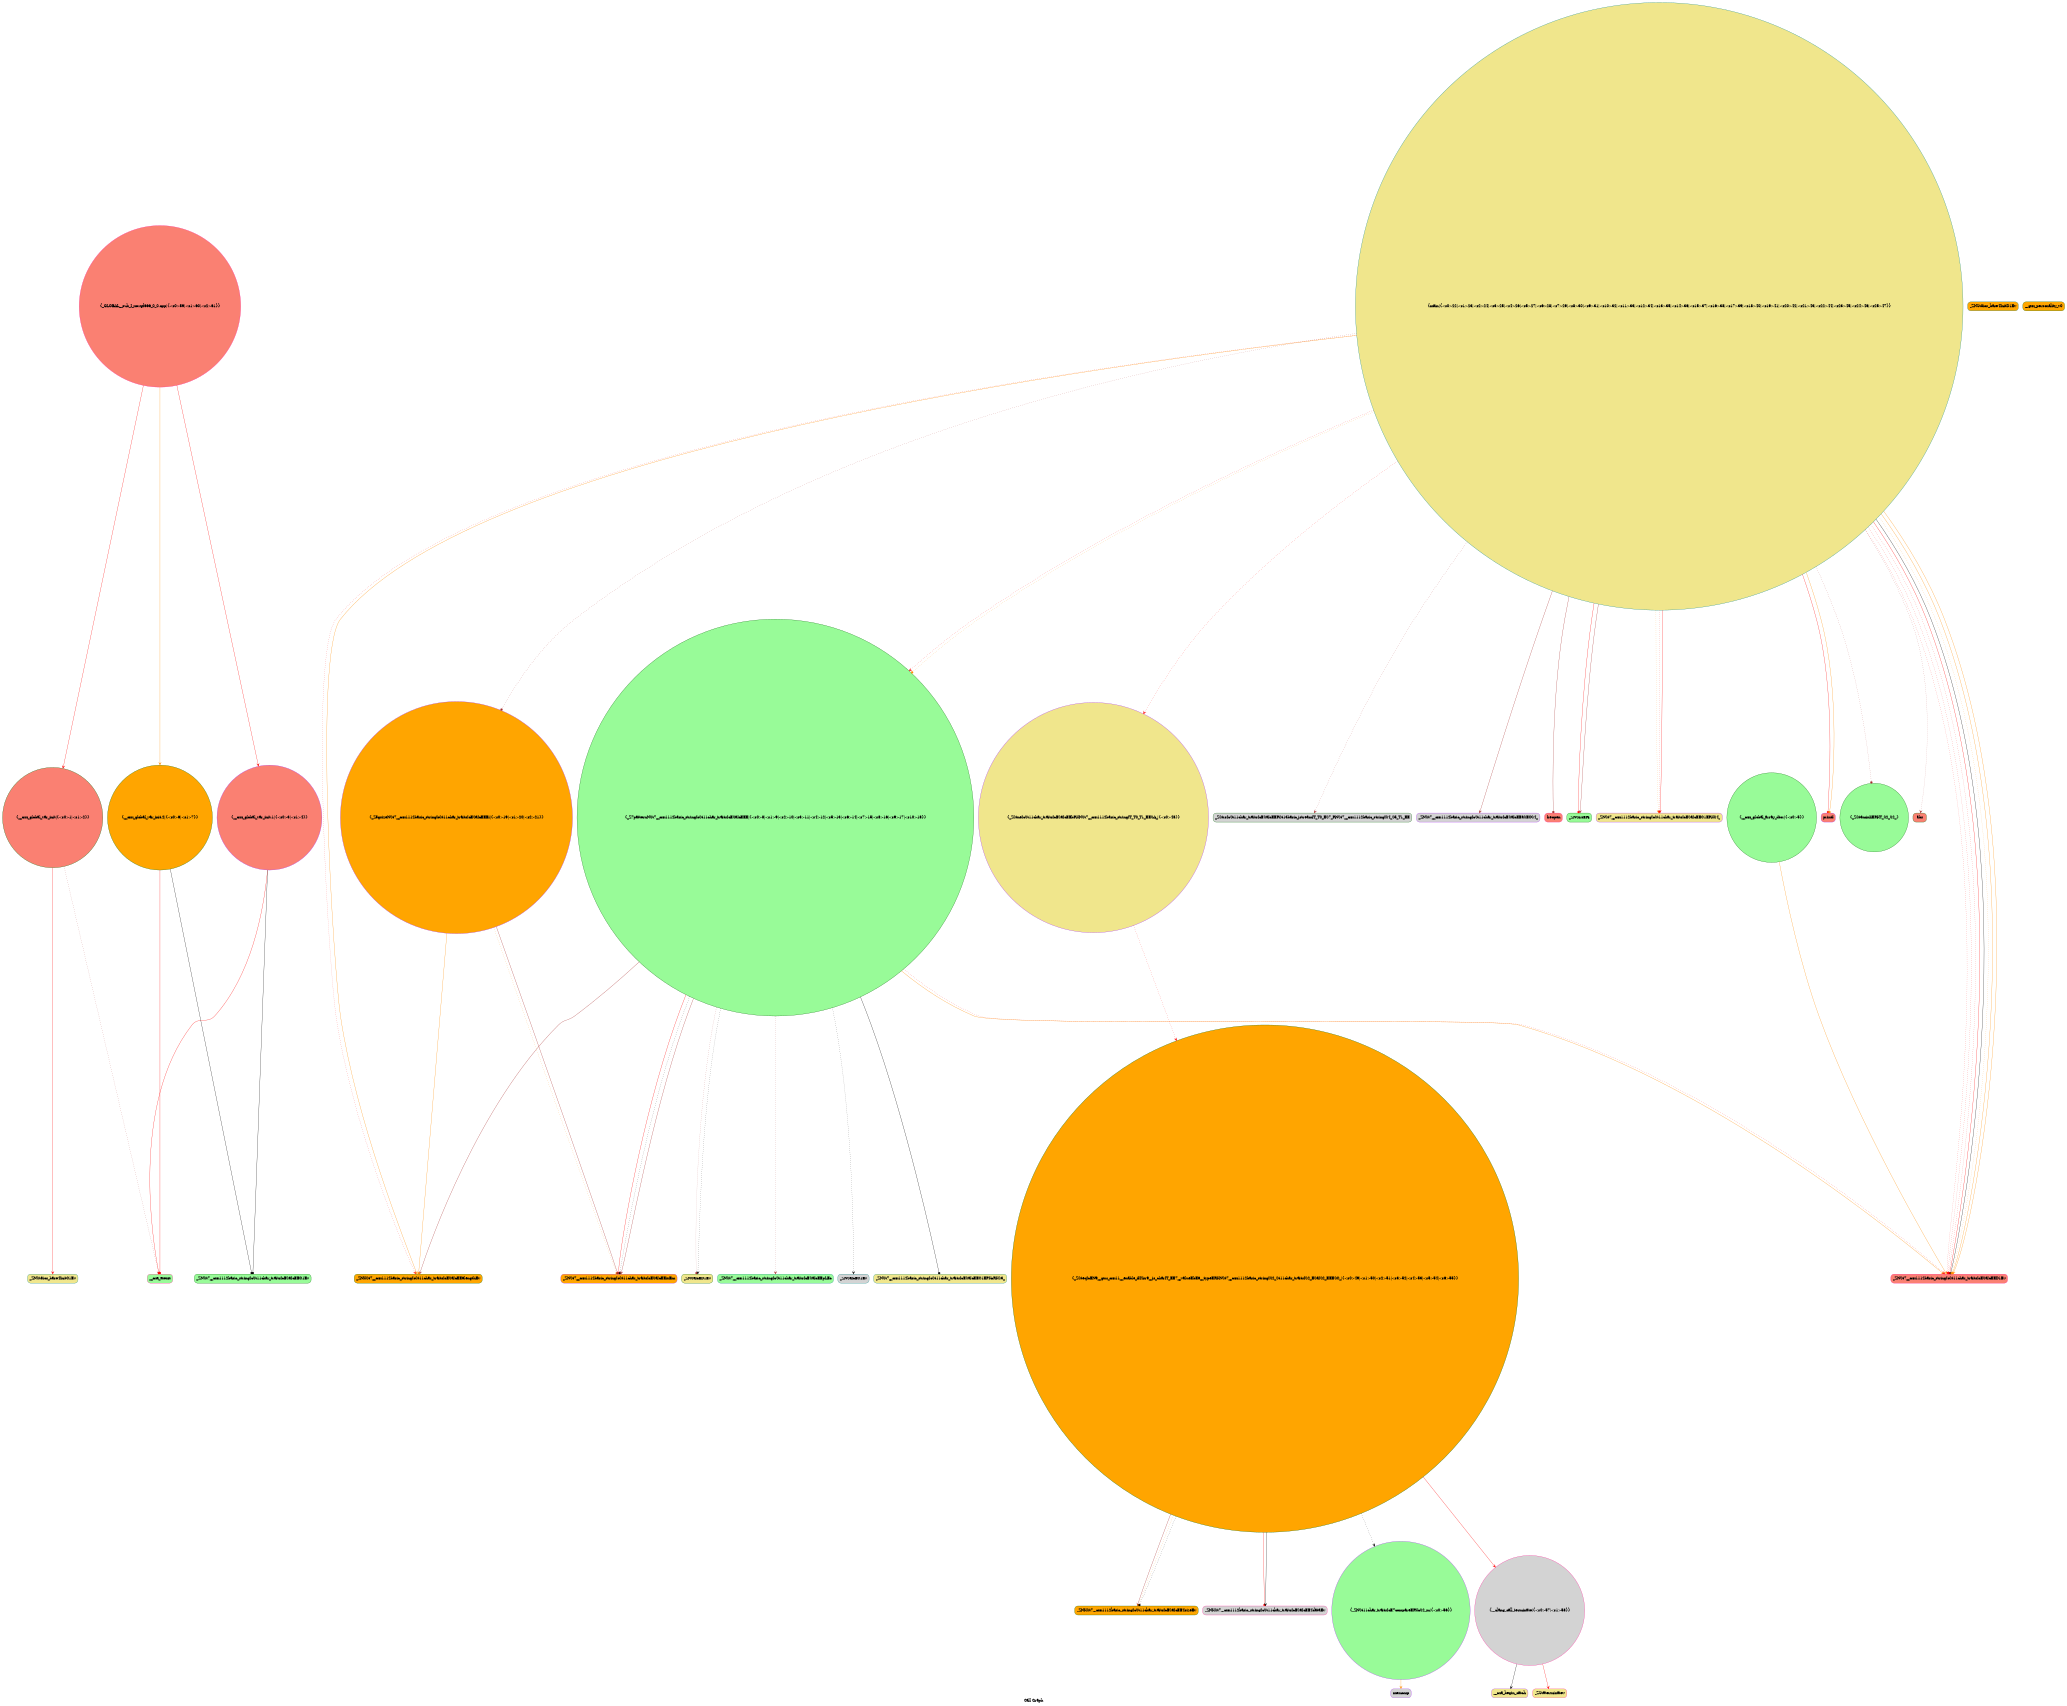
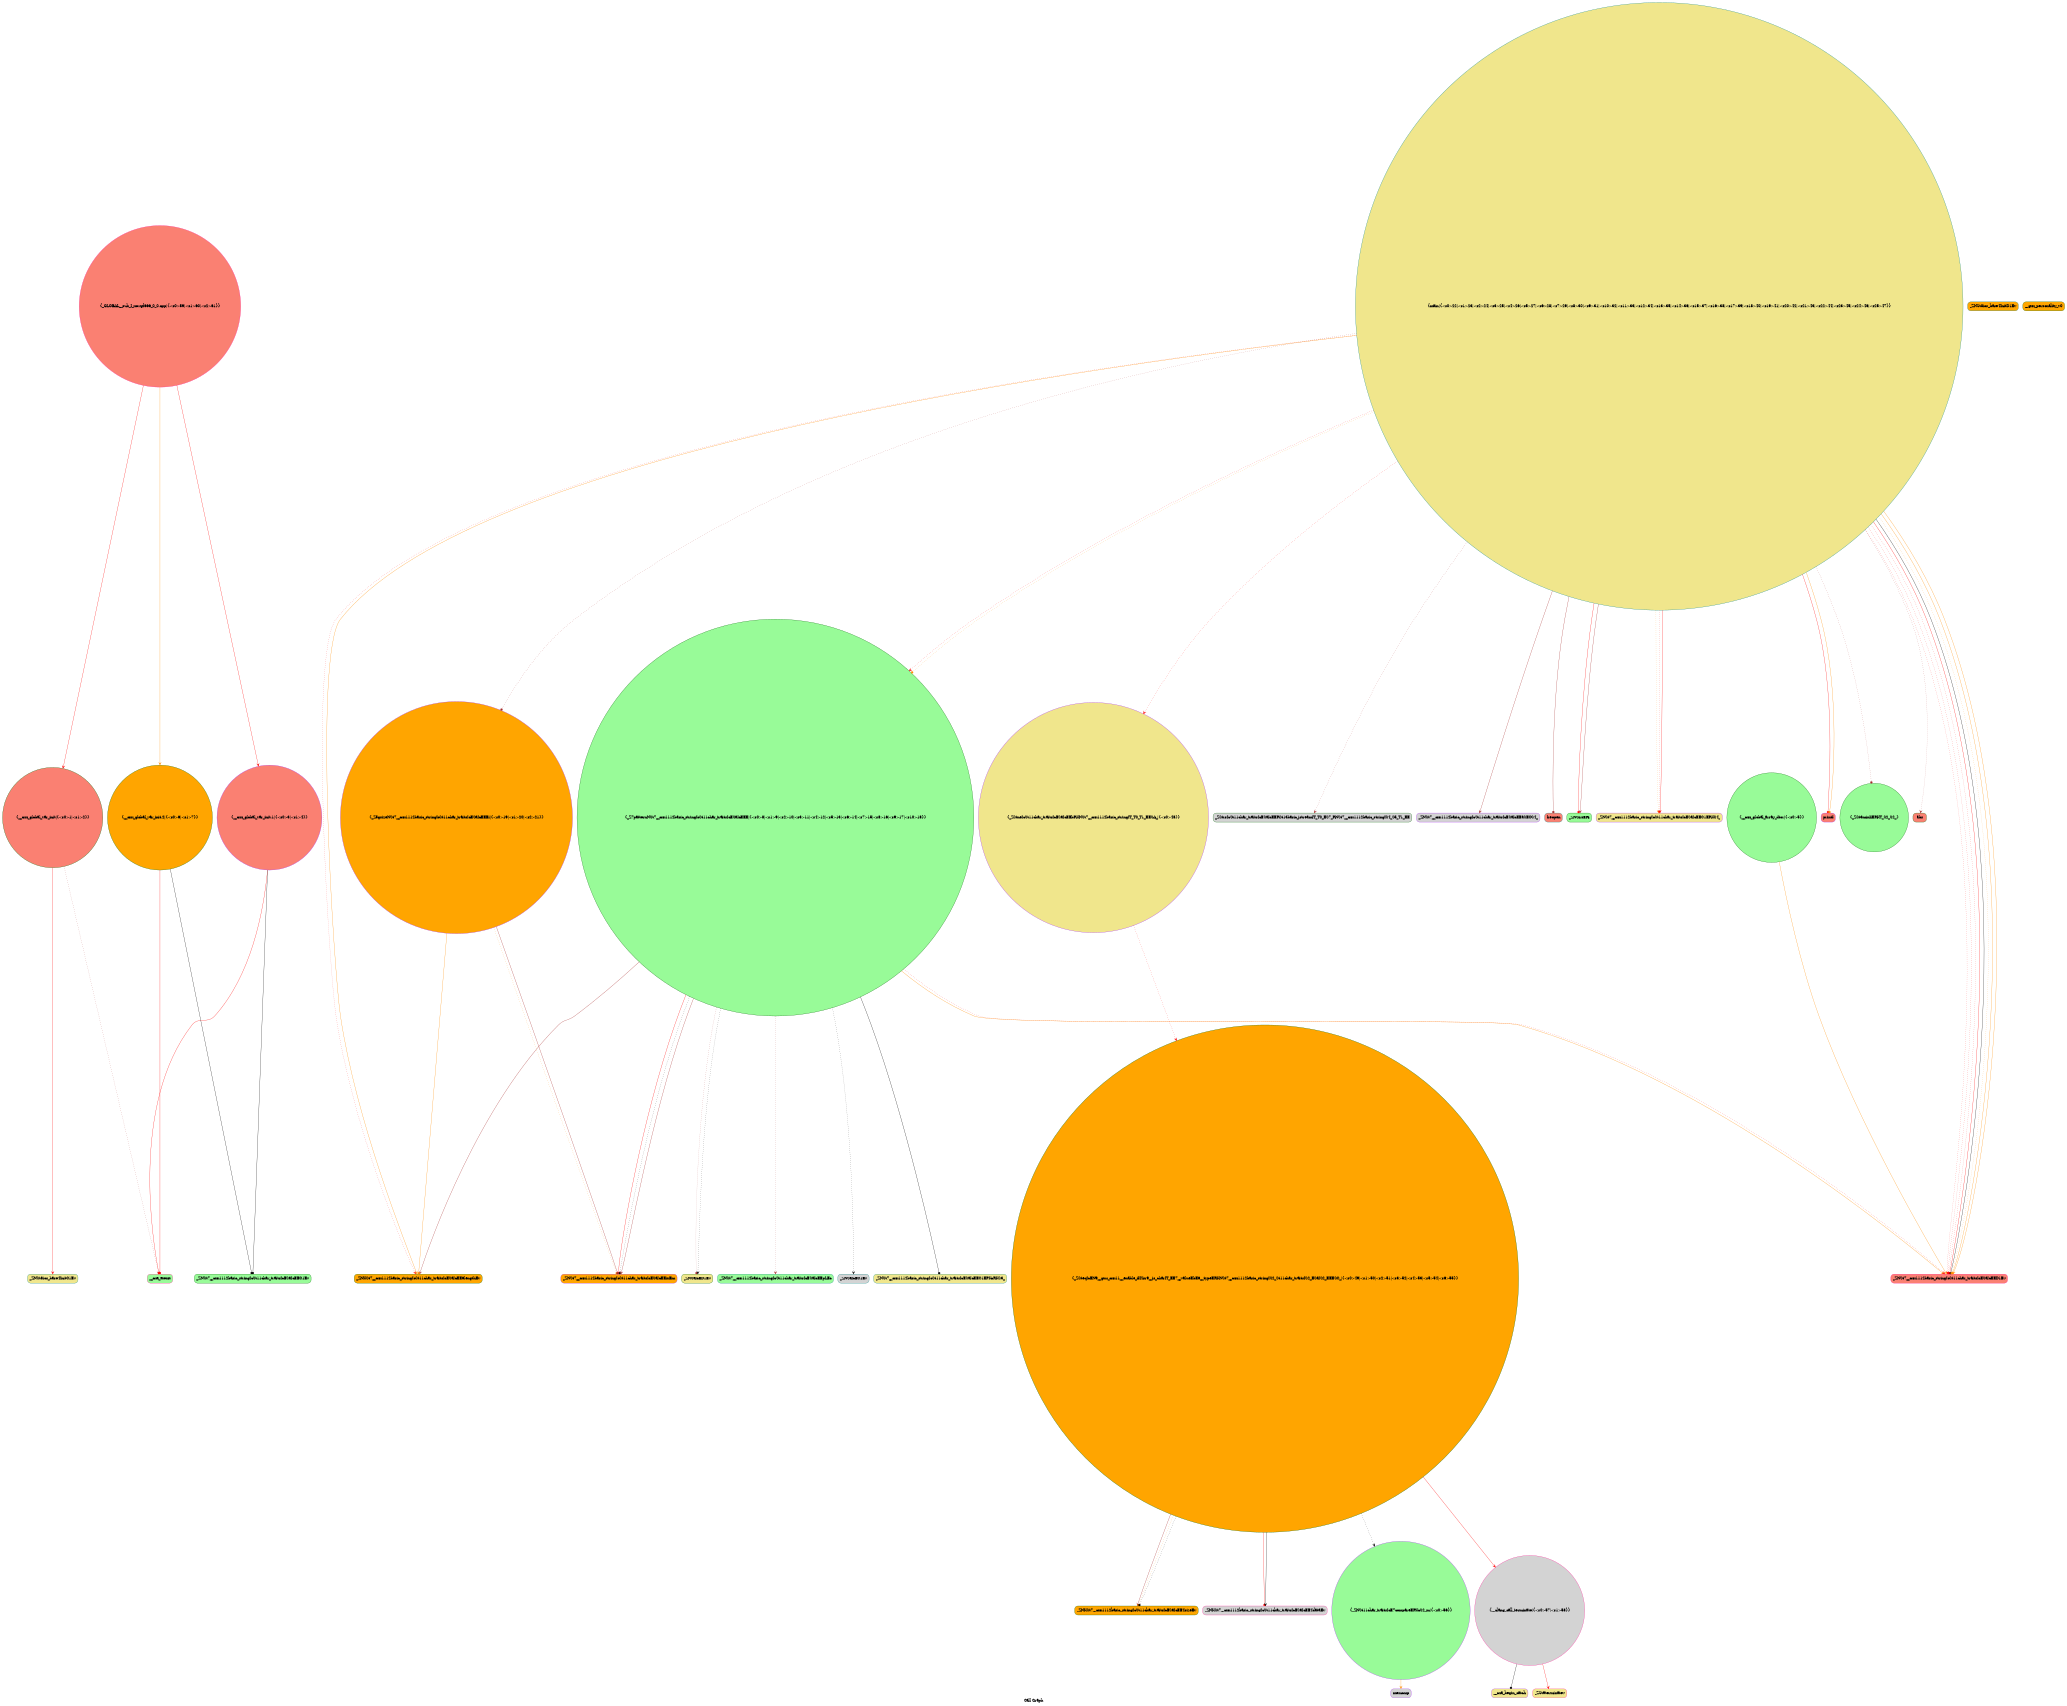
node "freopen": color deeppink -> teal
edge "{__clang_call_terminate|{<s0>57|<s1>58}}" -> "__cxa_begin_catch": arrowhead vee -> dot
